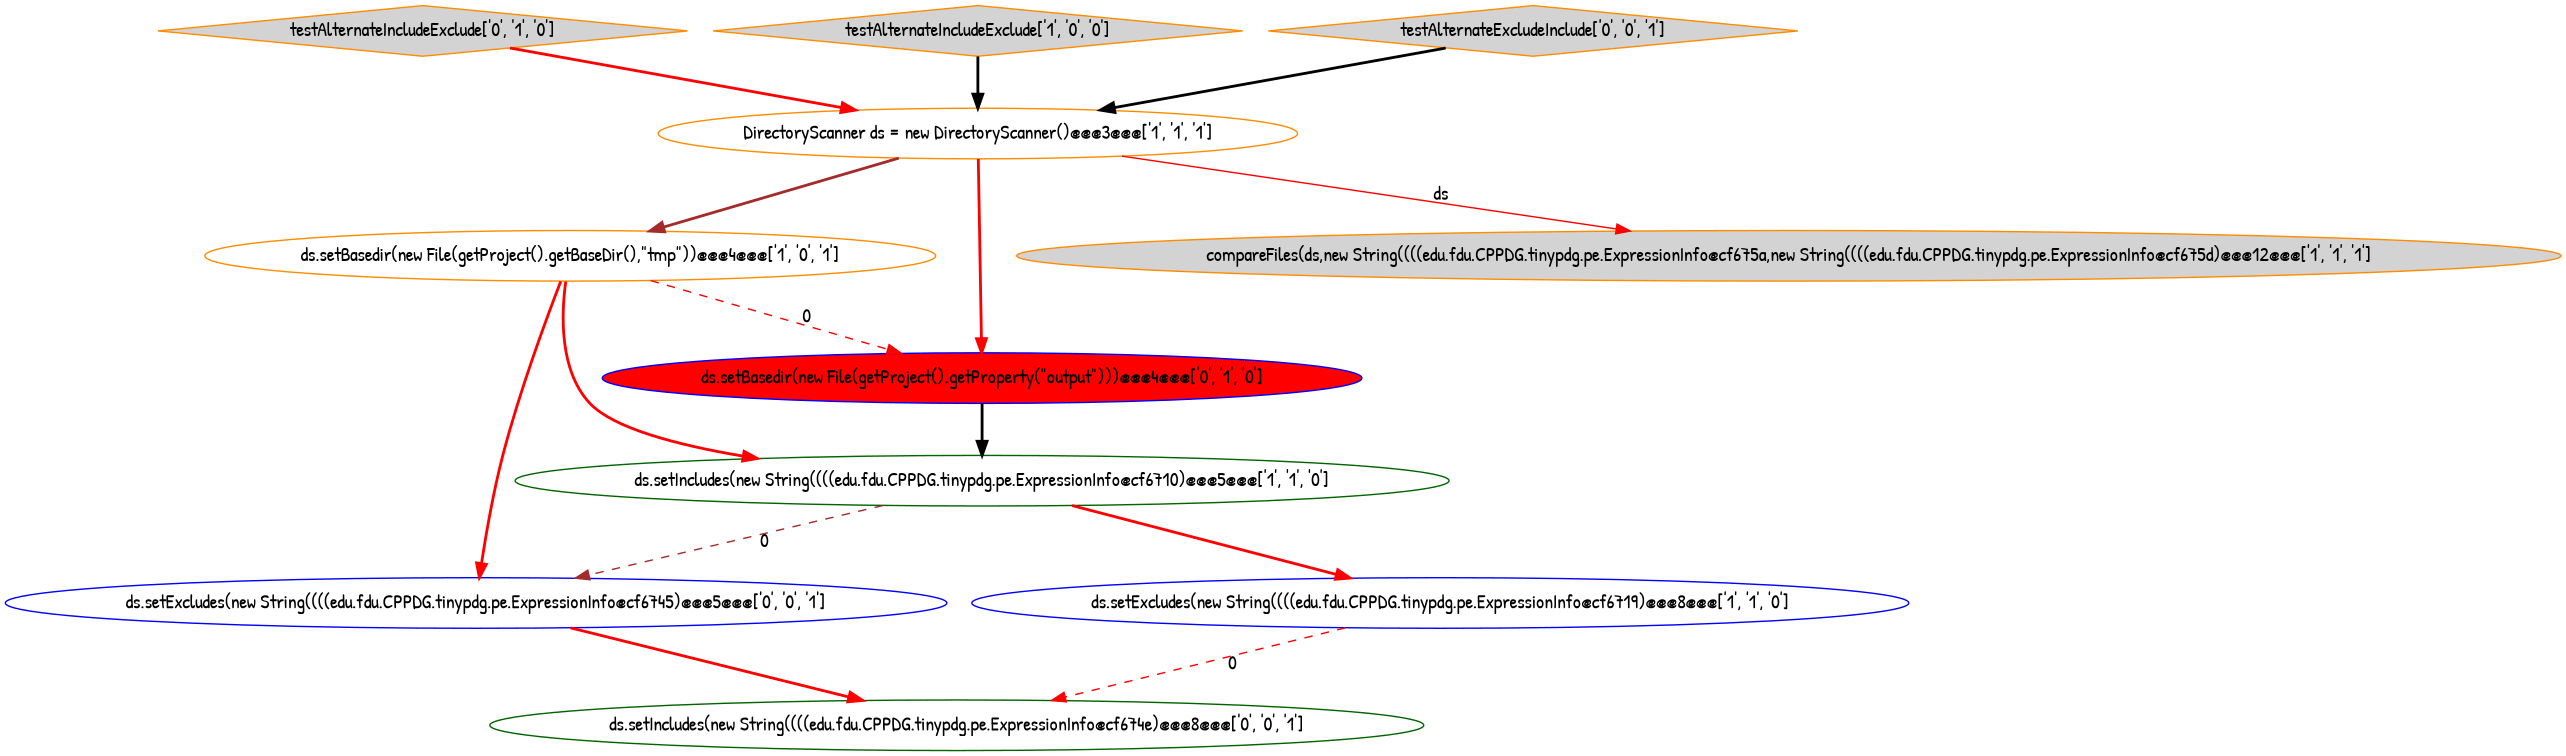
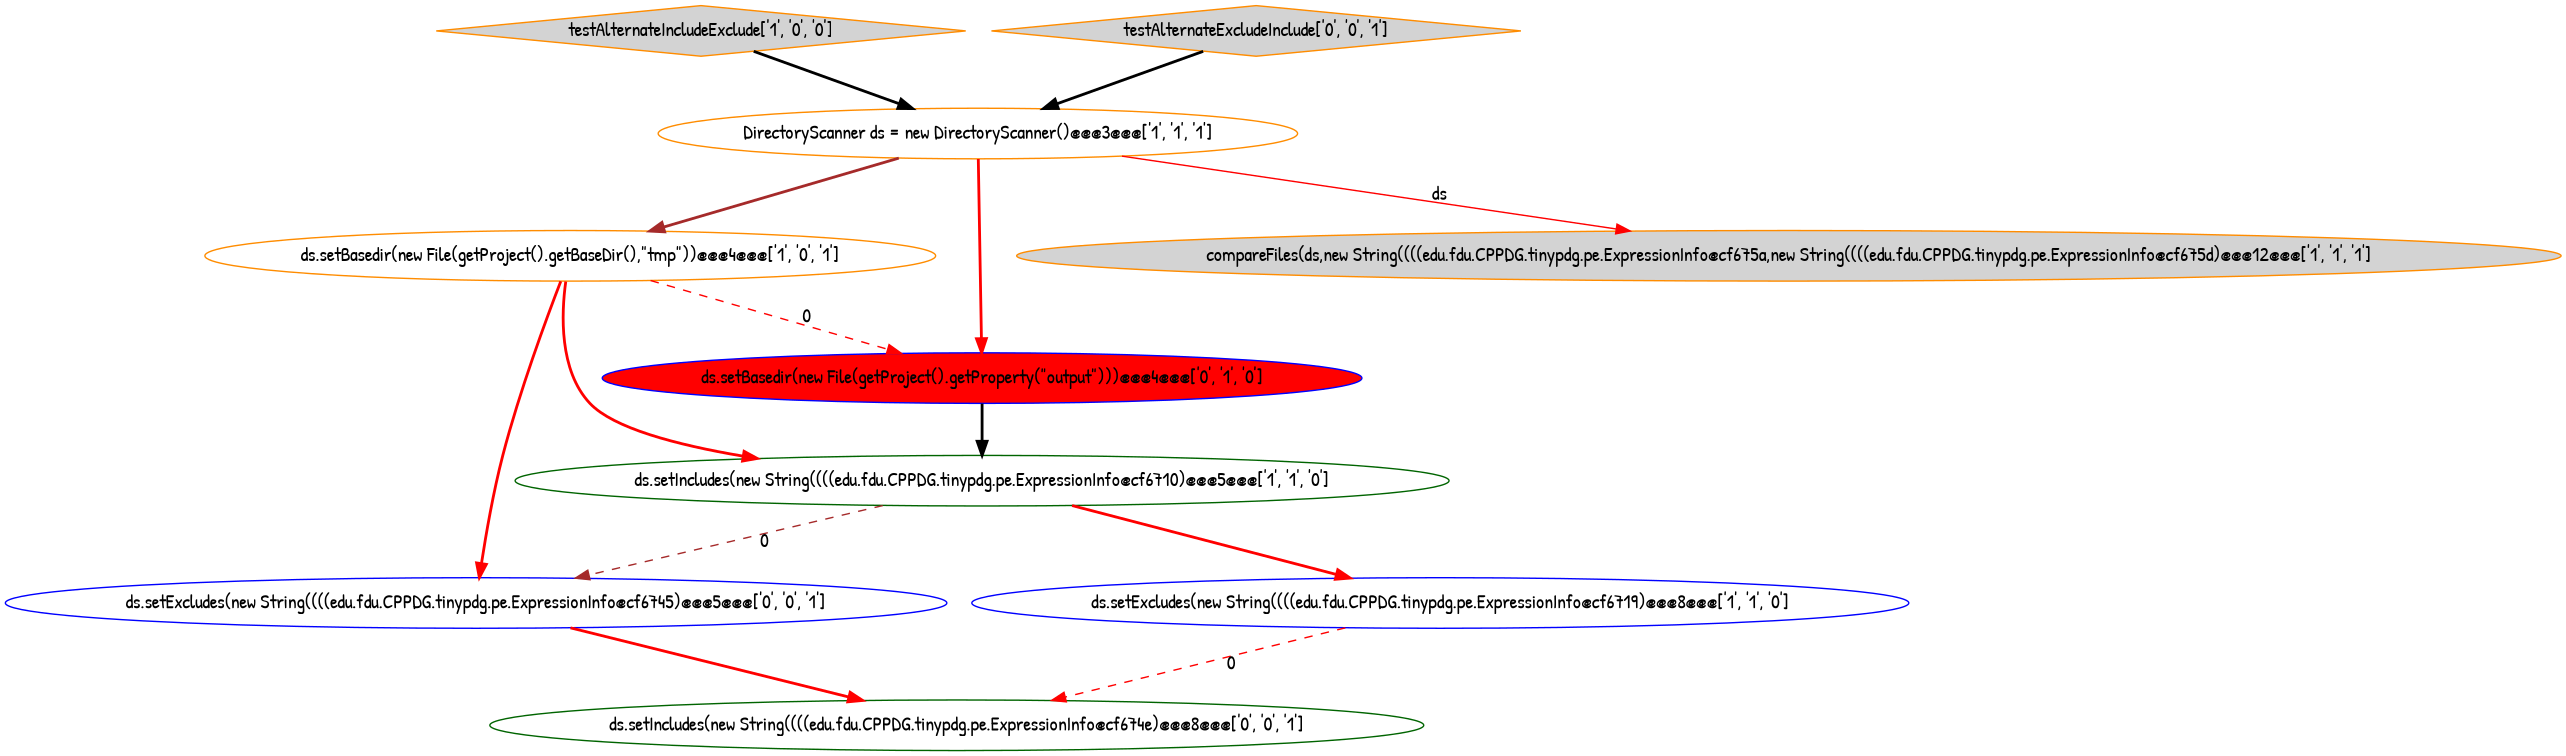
node "testAlternateIncludeExclude['0', '1', '0']": removed
